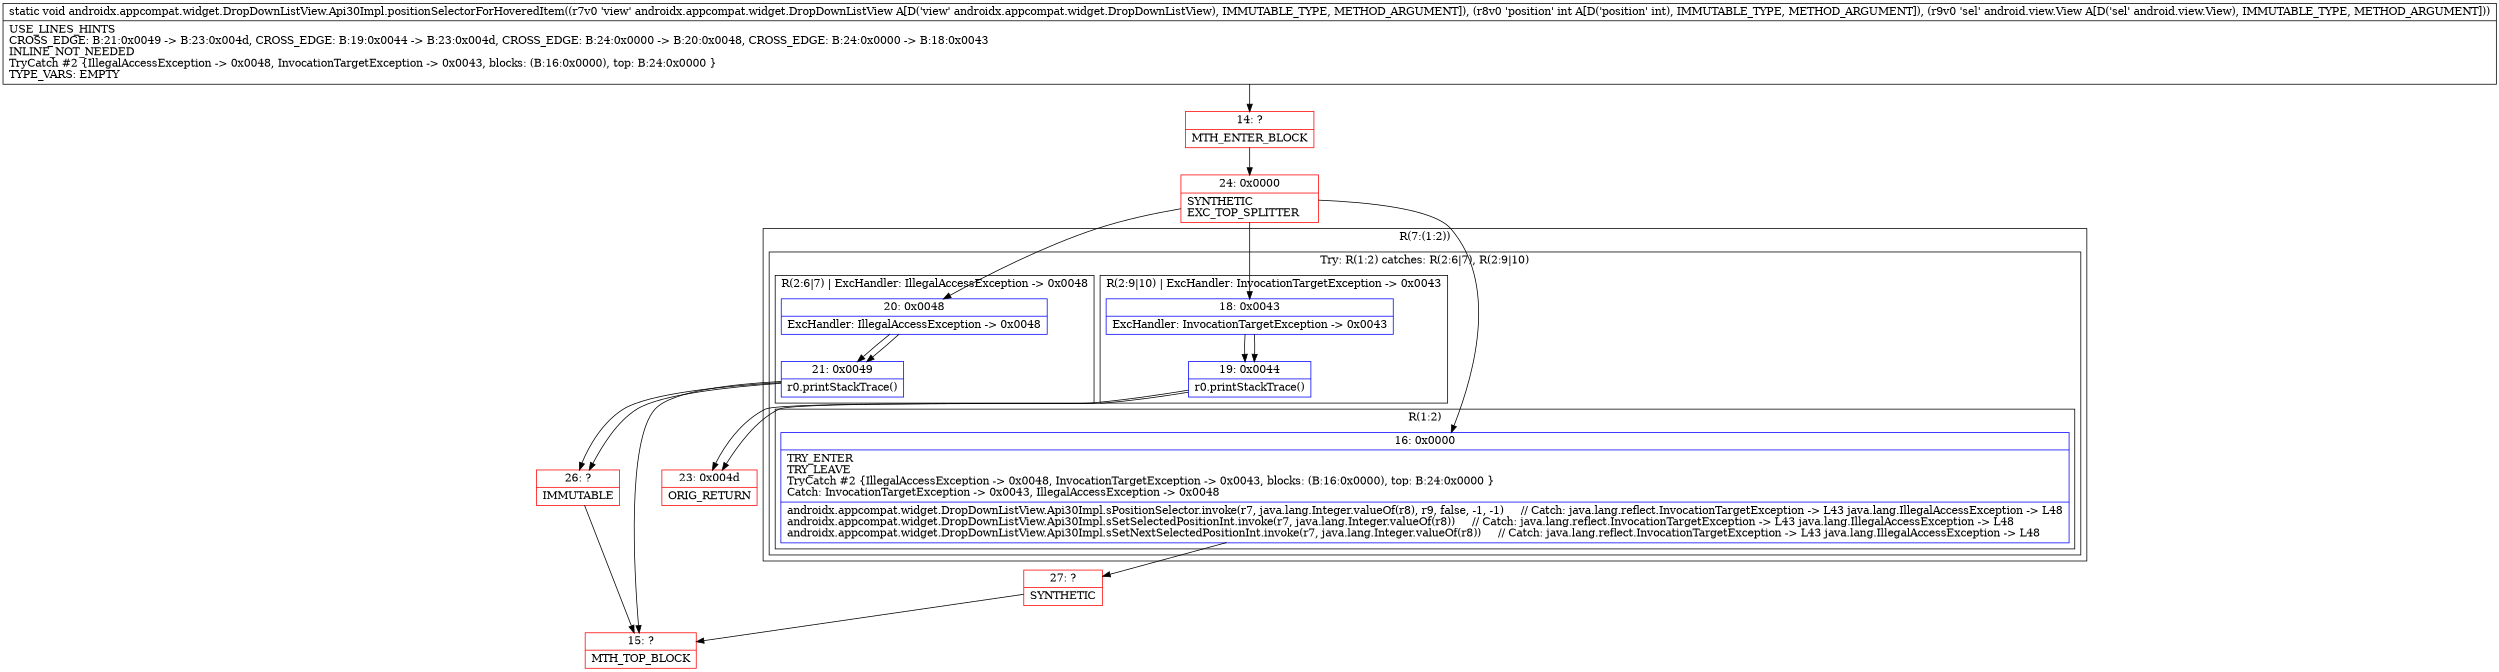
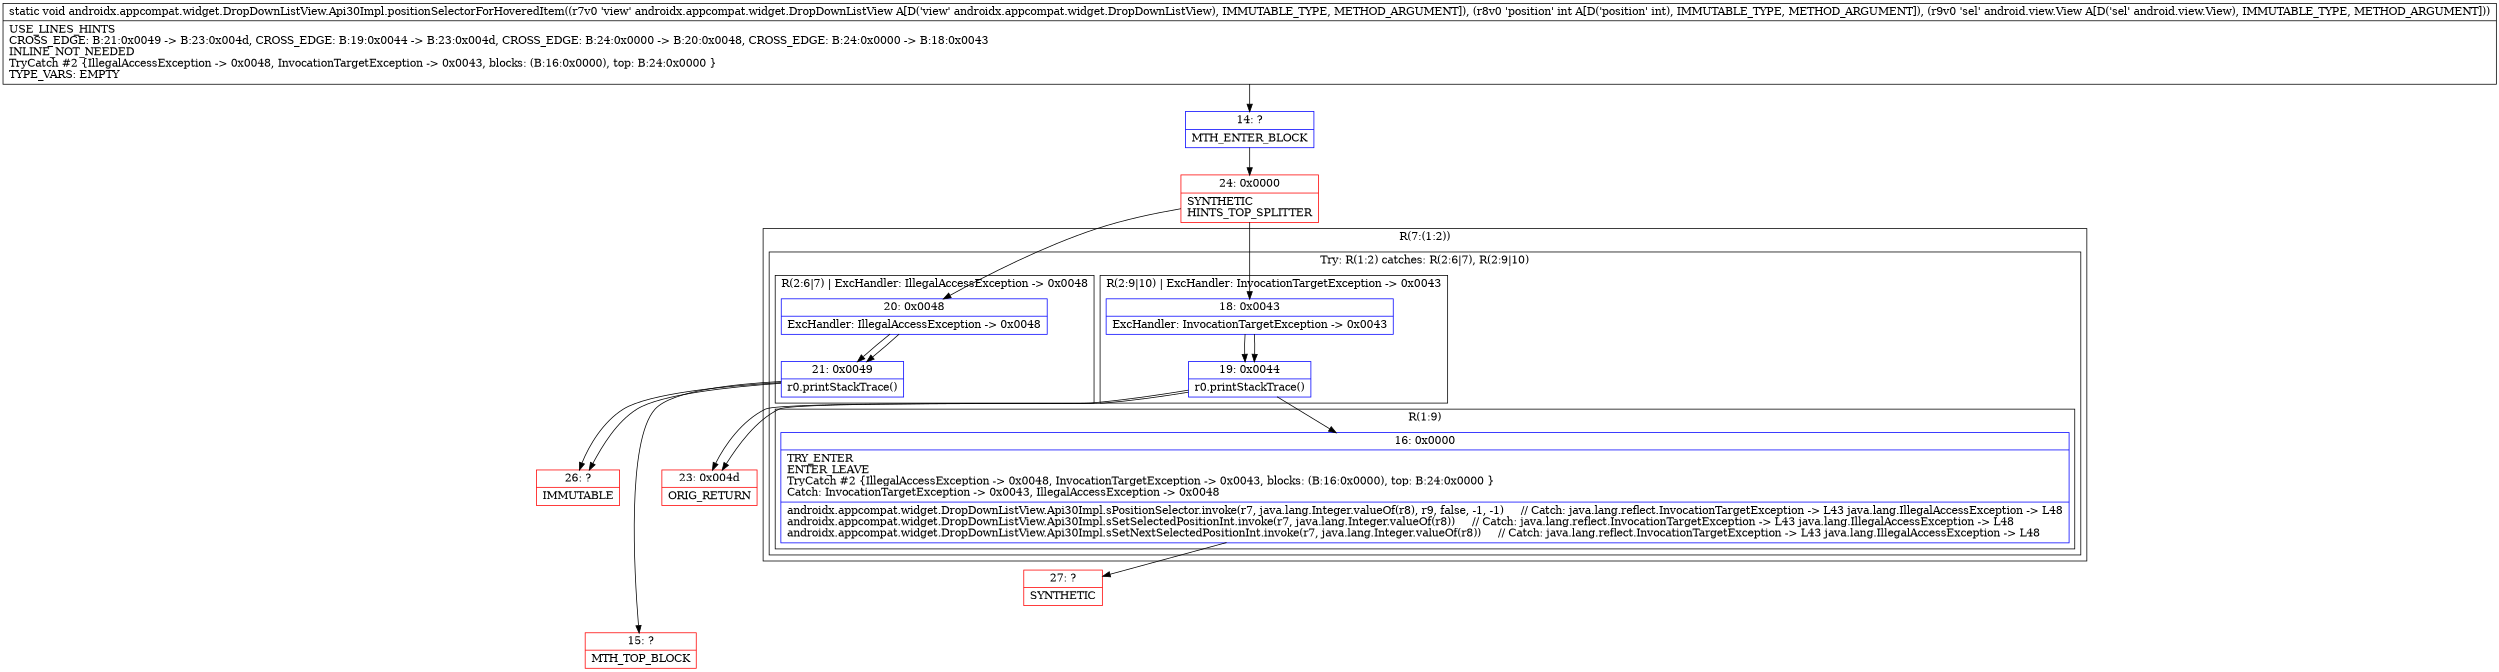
node "14: ?": color red -> blue
node "24: 0x0000": text "EXC_TOP_SPLITTER" -> "HINTS_TOP_SPLITTER"
edge "24: 0x0000" -> "16: 0x0000": now "19: 0x0044" -> "16: 0x0000"
cluster "R(1:2)": label "R(1:2)" -> "R(1:9)"
node "16: 0x0000": text "TRY_LEAVE" -> "ENTER_LEAVE"
edge "26: ?" -> "15: ?": removed
edge "27: ?" -> "15: ?": removed
